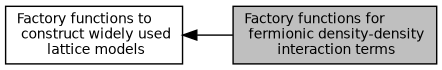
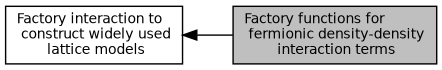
node "Factory functions to construct widely used lattice models": label "Factory functions to construct widely used lattice models" -> "Factory interaction to construct widely used lattice models"
